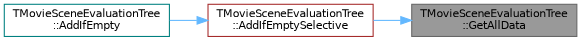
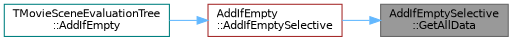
node "TMovieSceneEvaluationTree ::AddIfEmptySelective": label "TMovieSceneEvaluationTree ::AddIfEmptySelective" -> "AddIfEmpty ::AddIfEmptySelective"
node "TMovieSceneEvaluationTree ::GetAllData": label "TMovieSceneEvaluationTree ::GetAllData" -> "AddIfEmptySelective ::GetAllData"
